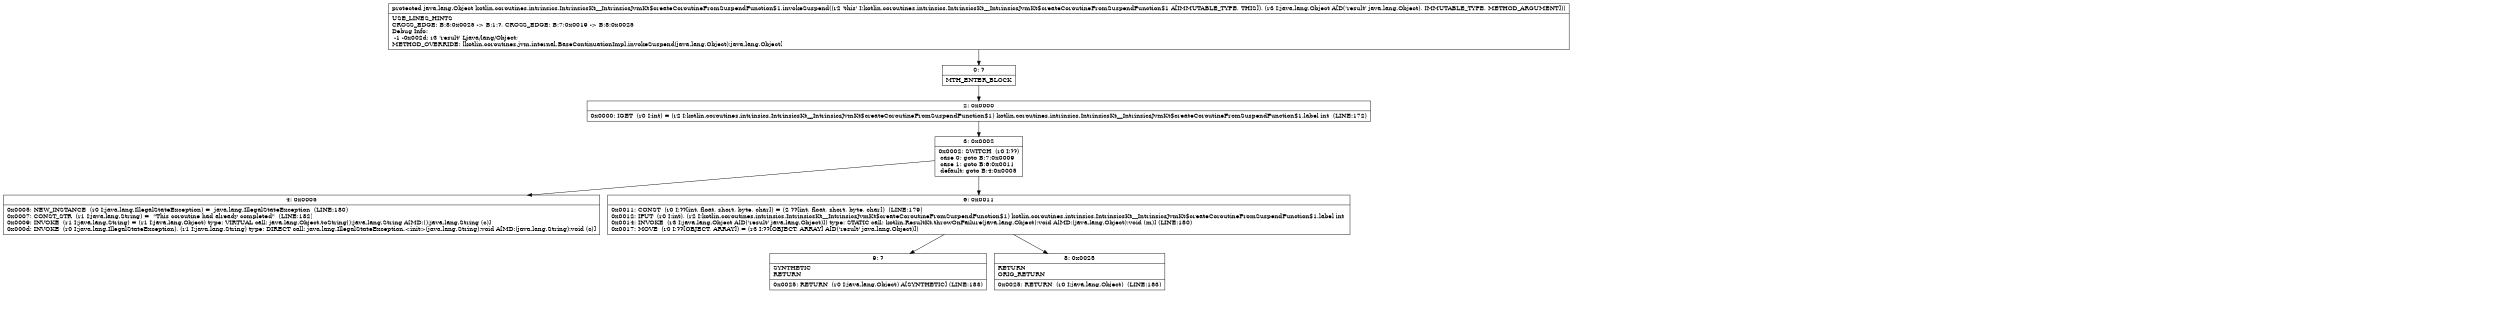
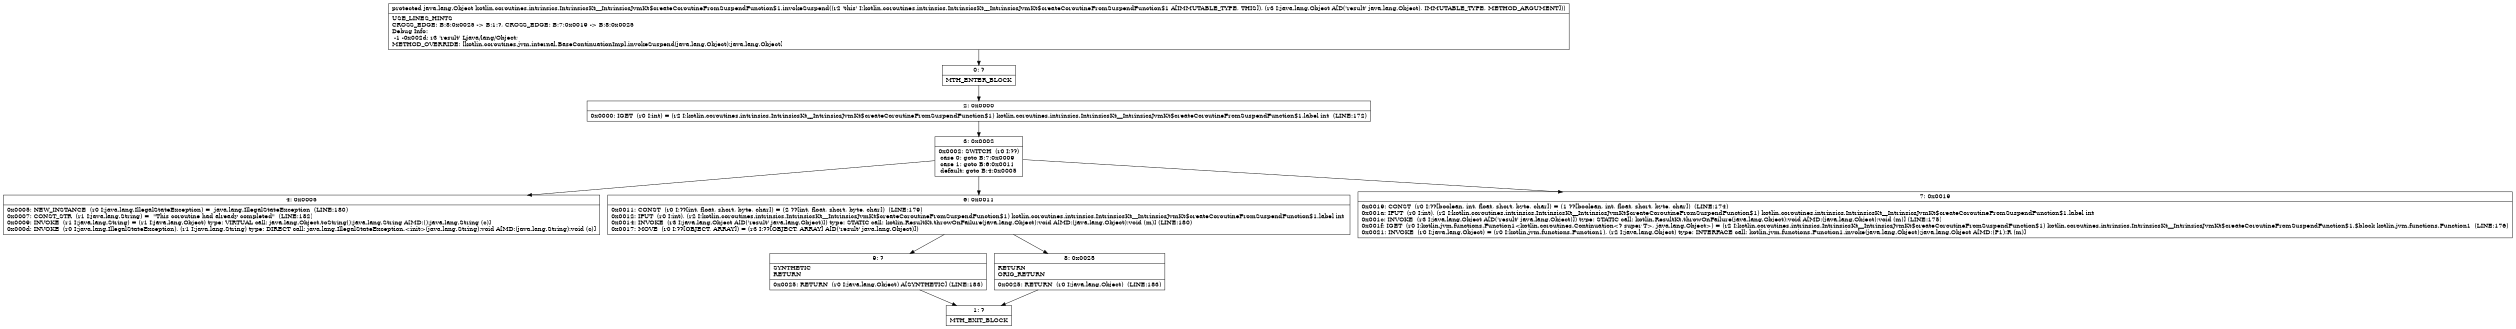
node "7: 0x0019": added
node "1: ?": added
